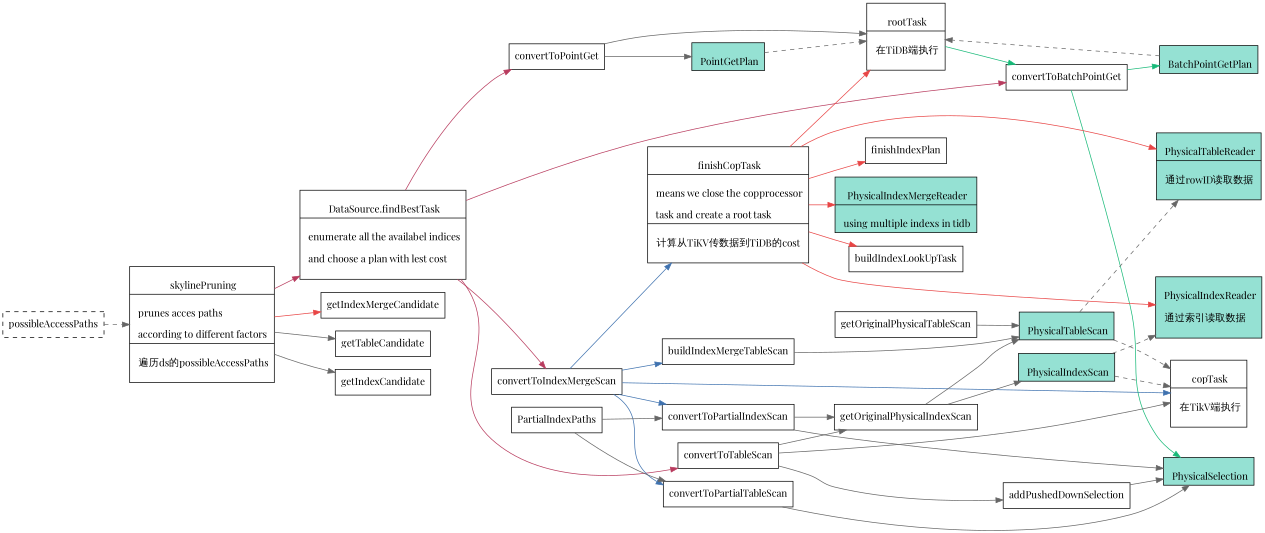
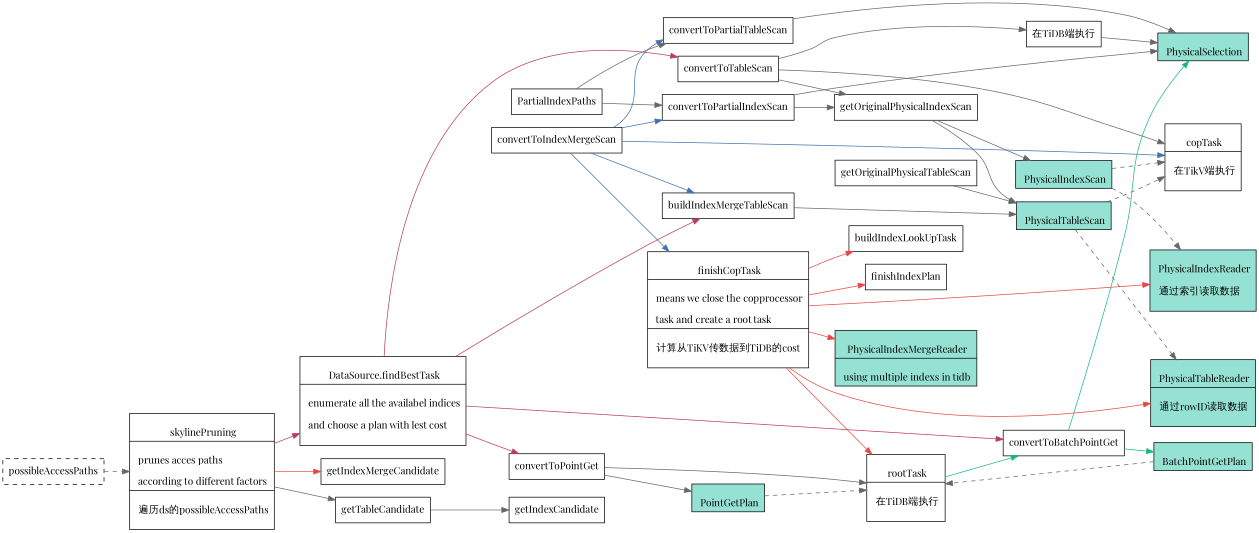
edge "DataSource.findBestTask" -> "convertToIndexMergeScan": now "DataSource.findBestTask" -> "buildIndexMergeTableScan"
edge "skylinePruning" -> "getIndexCandidate": now "getTableCandidate" -> "getIndexCandidate"
node "addPushedDownSelection": label "addPushedDownSelection" -> "在TiDB端执行"
